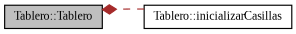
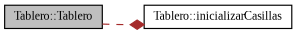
edge "Tablero::inicializarCasillas" -> "Tablero::Tablero": reversed
